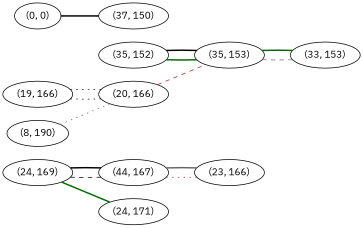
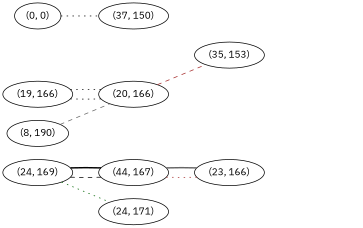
edge "(0, 0)" -- "(37, 150)": style bold -> dotted
node "(35, 152)": removed
node "(33, 153)": removed
edge "(20, 166)" -- "(8, 190)": style dotted -> dashed
edge "(24, 169)" -- "(24, 171)": style bold -> dotted
